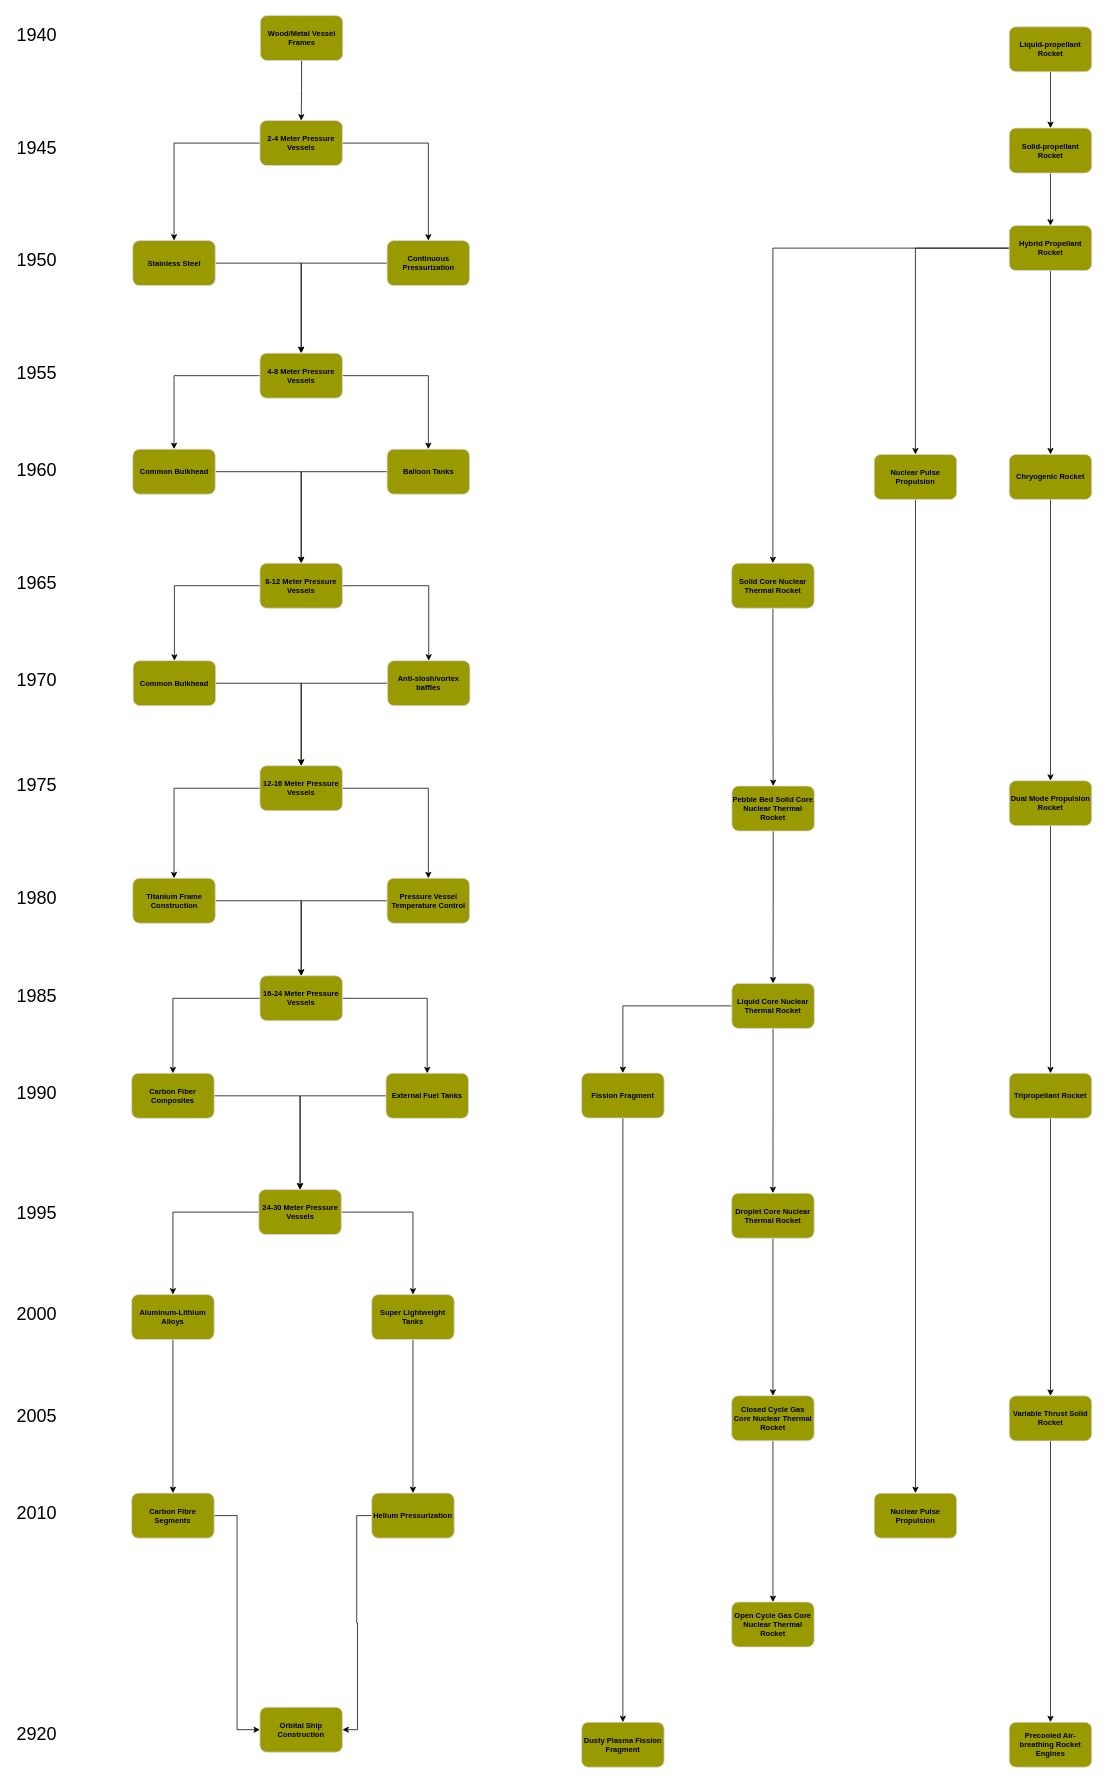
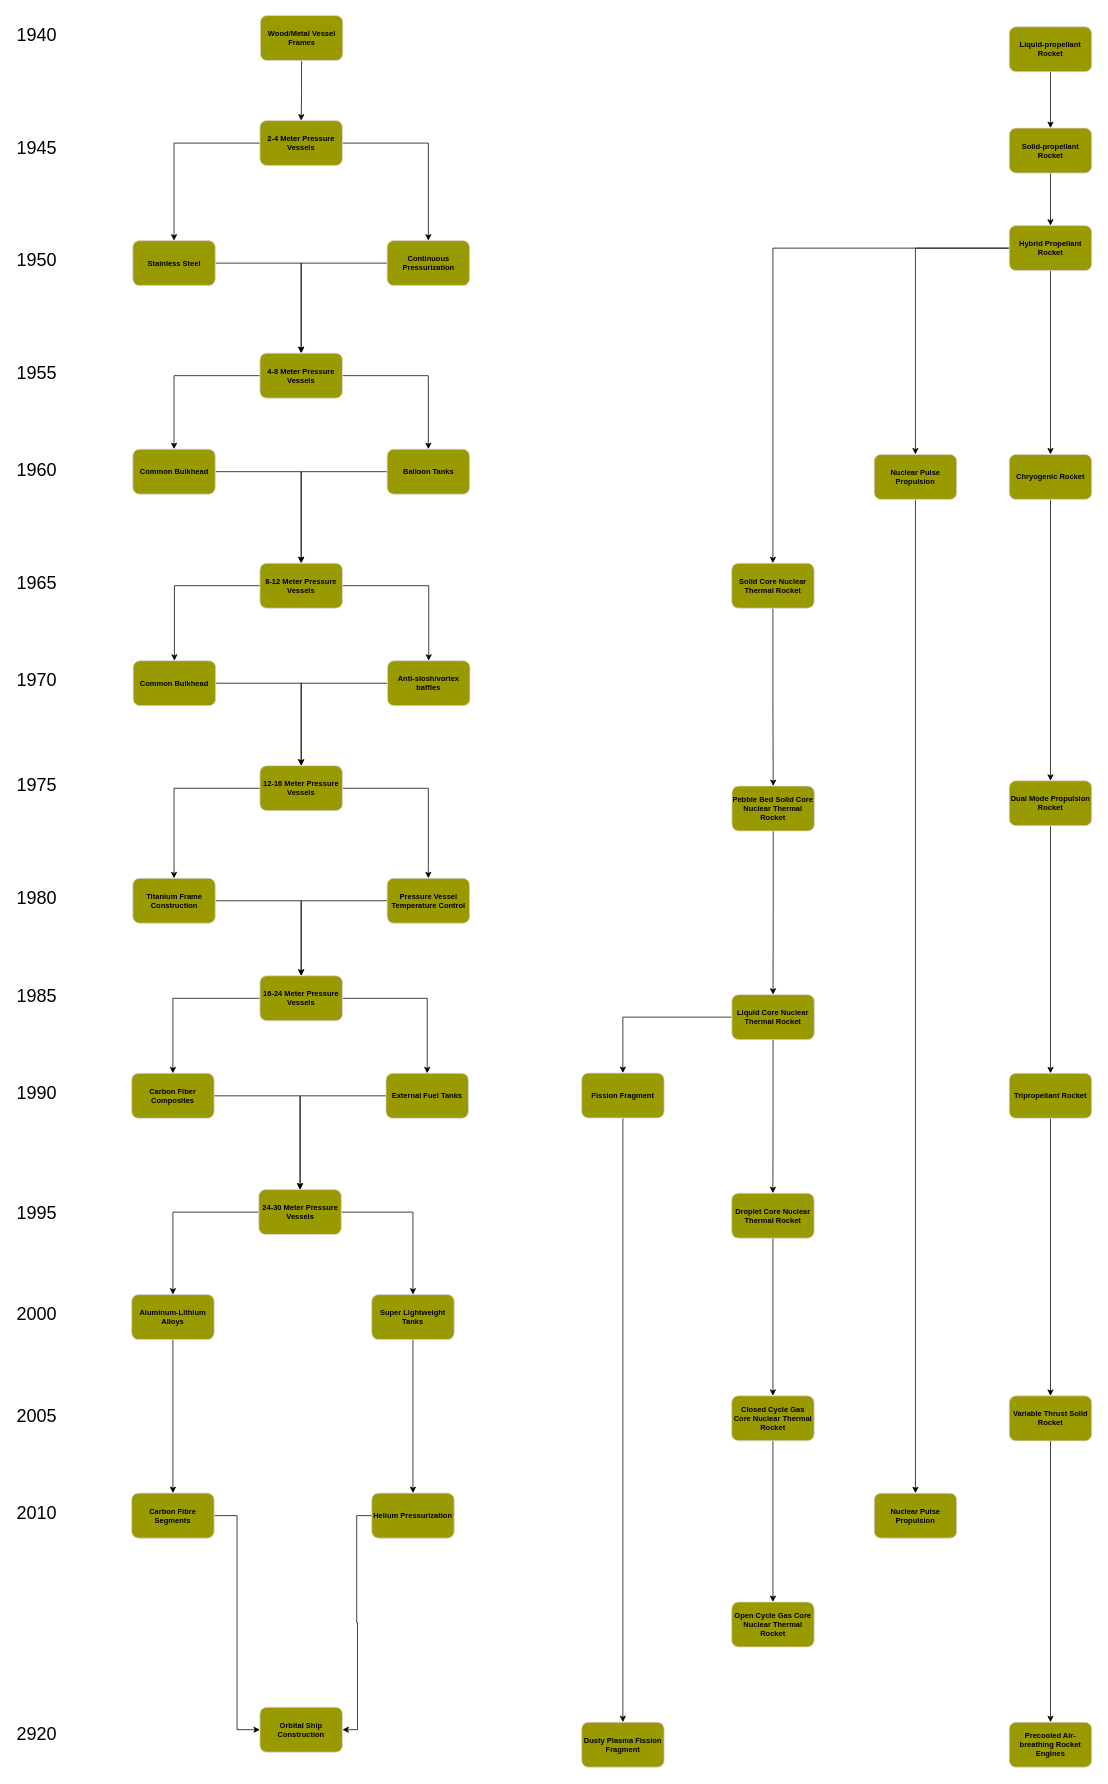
node "Liquid Core Nuclear Thermal Rocket": moved (773, 1006) -> (773, 1017)
